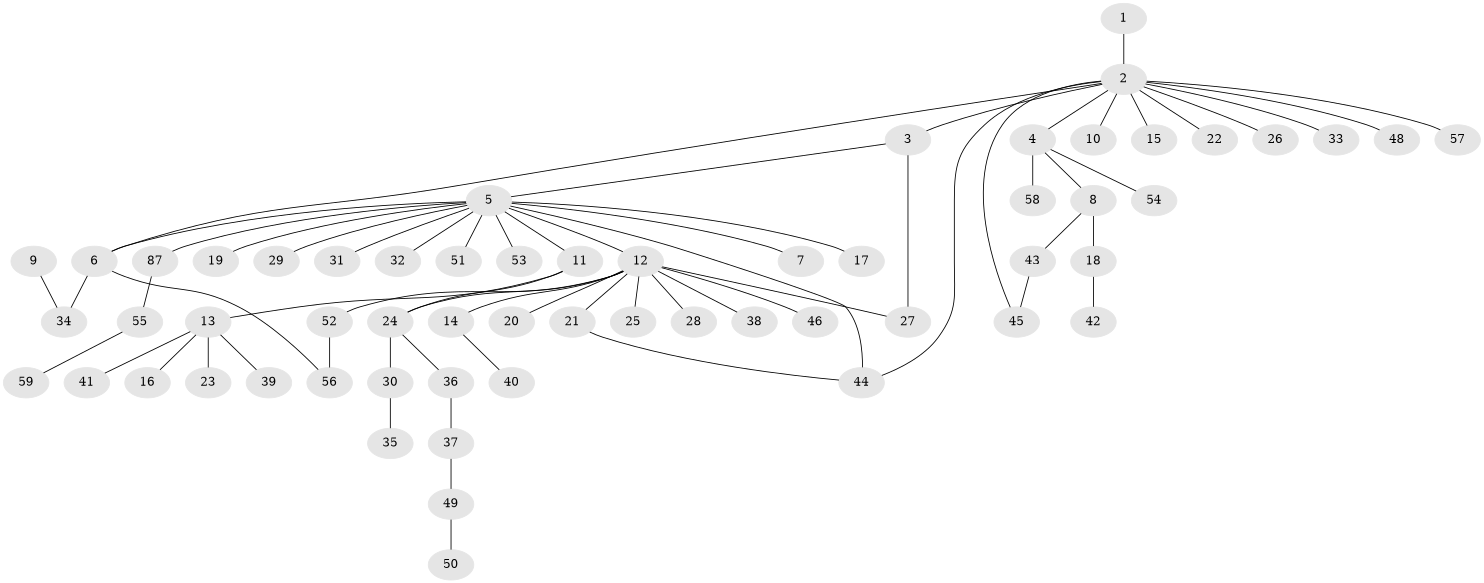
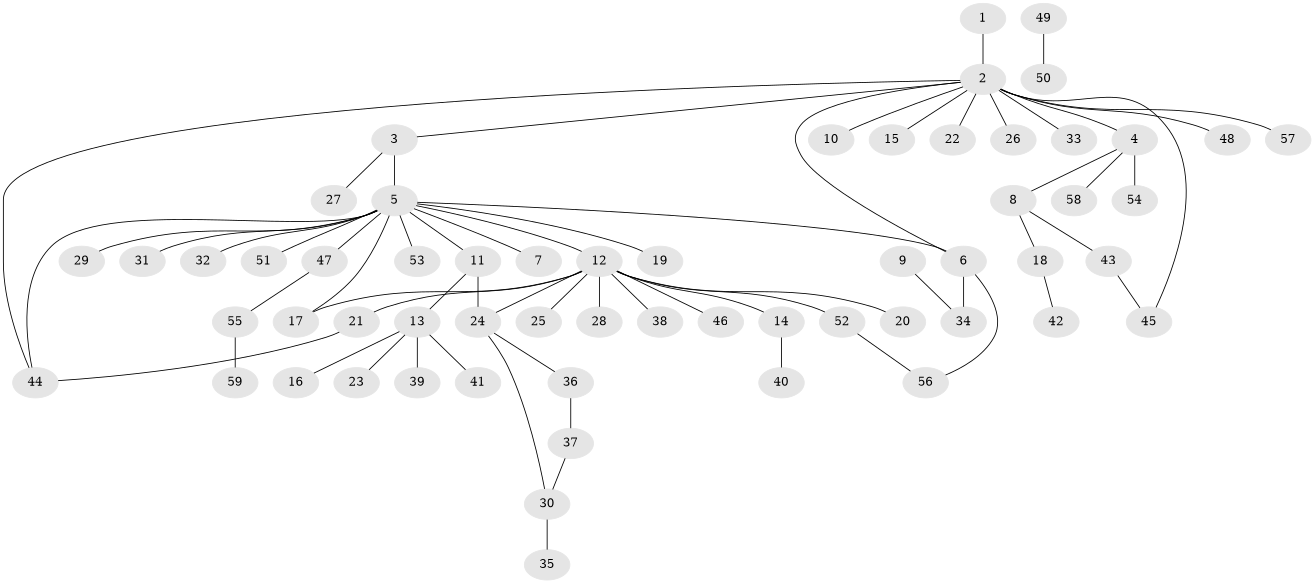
node "87": label "87" -> "47"
edge "12" -- "27": now "12" -- "17"
edge "37" -- "49": now "37" -- "30"
